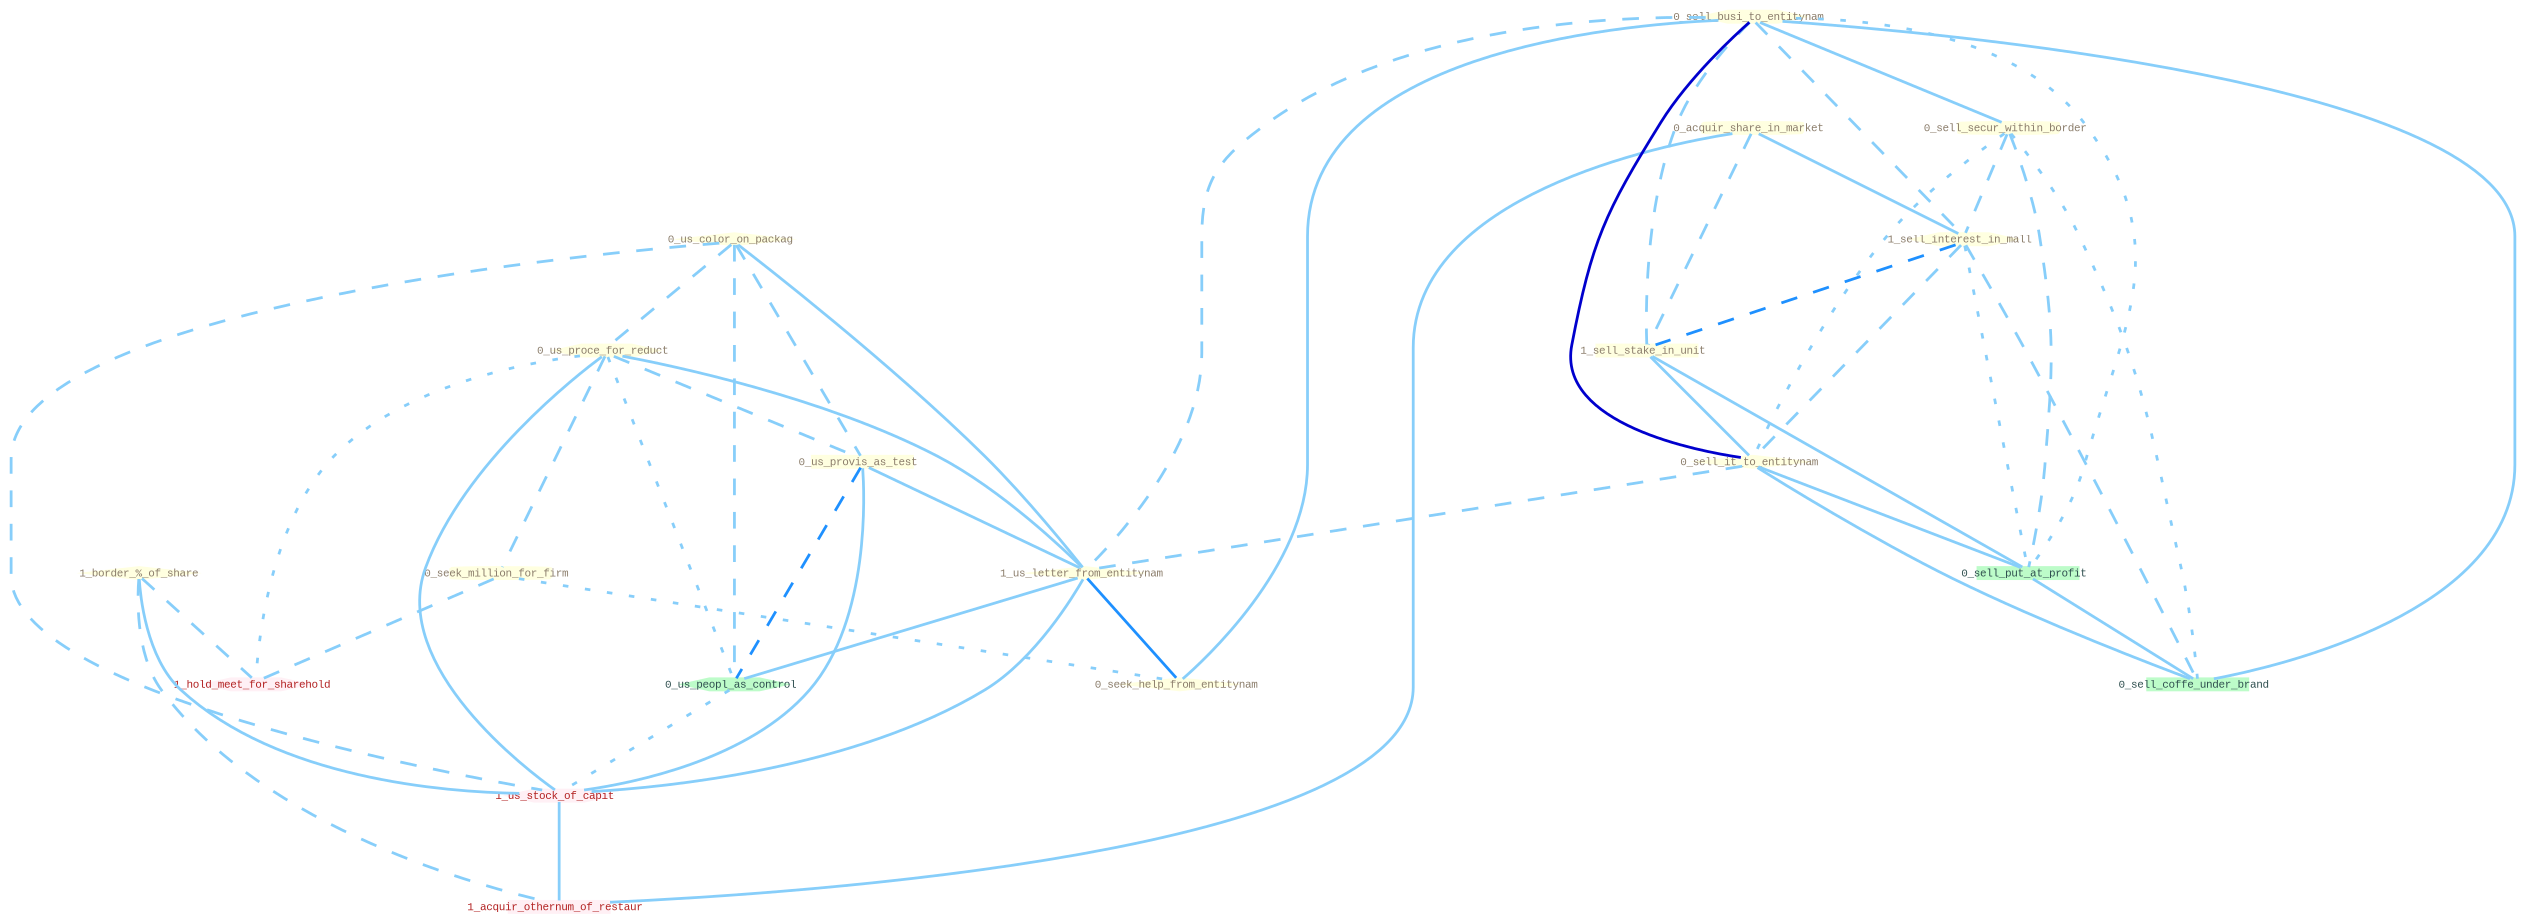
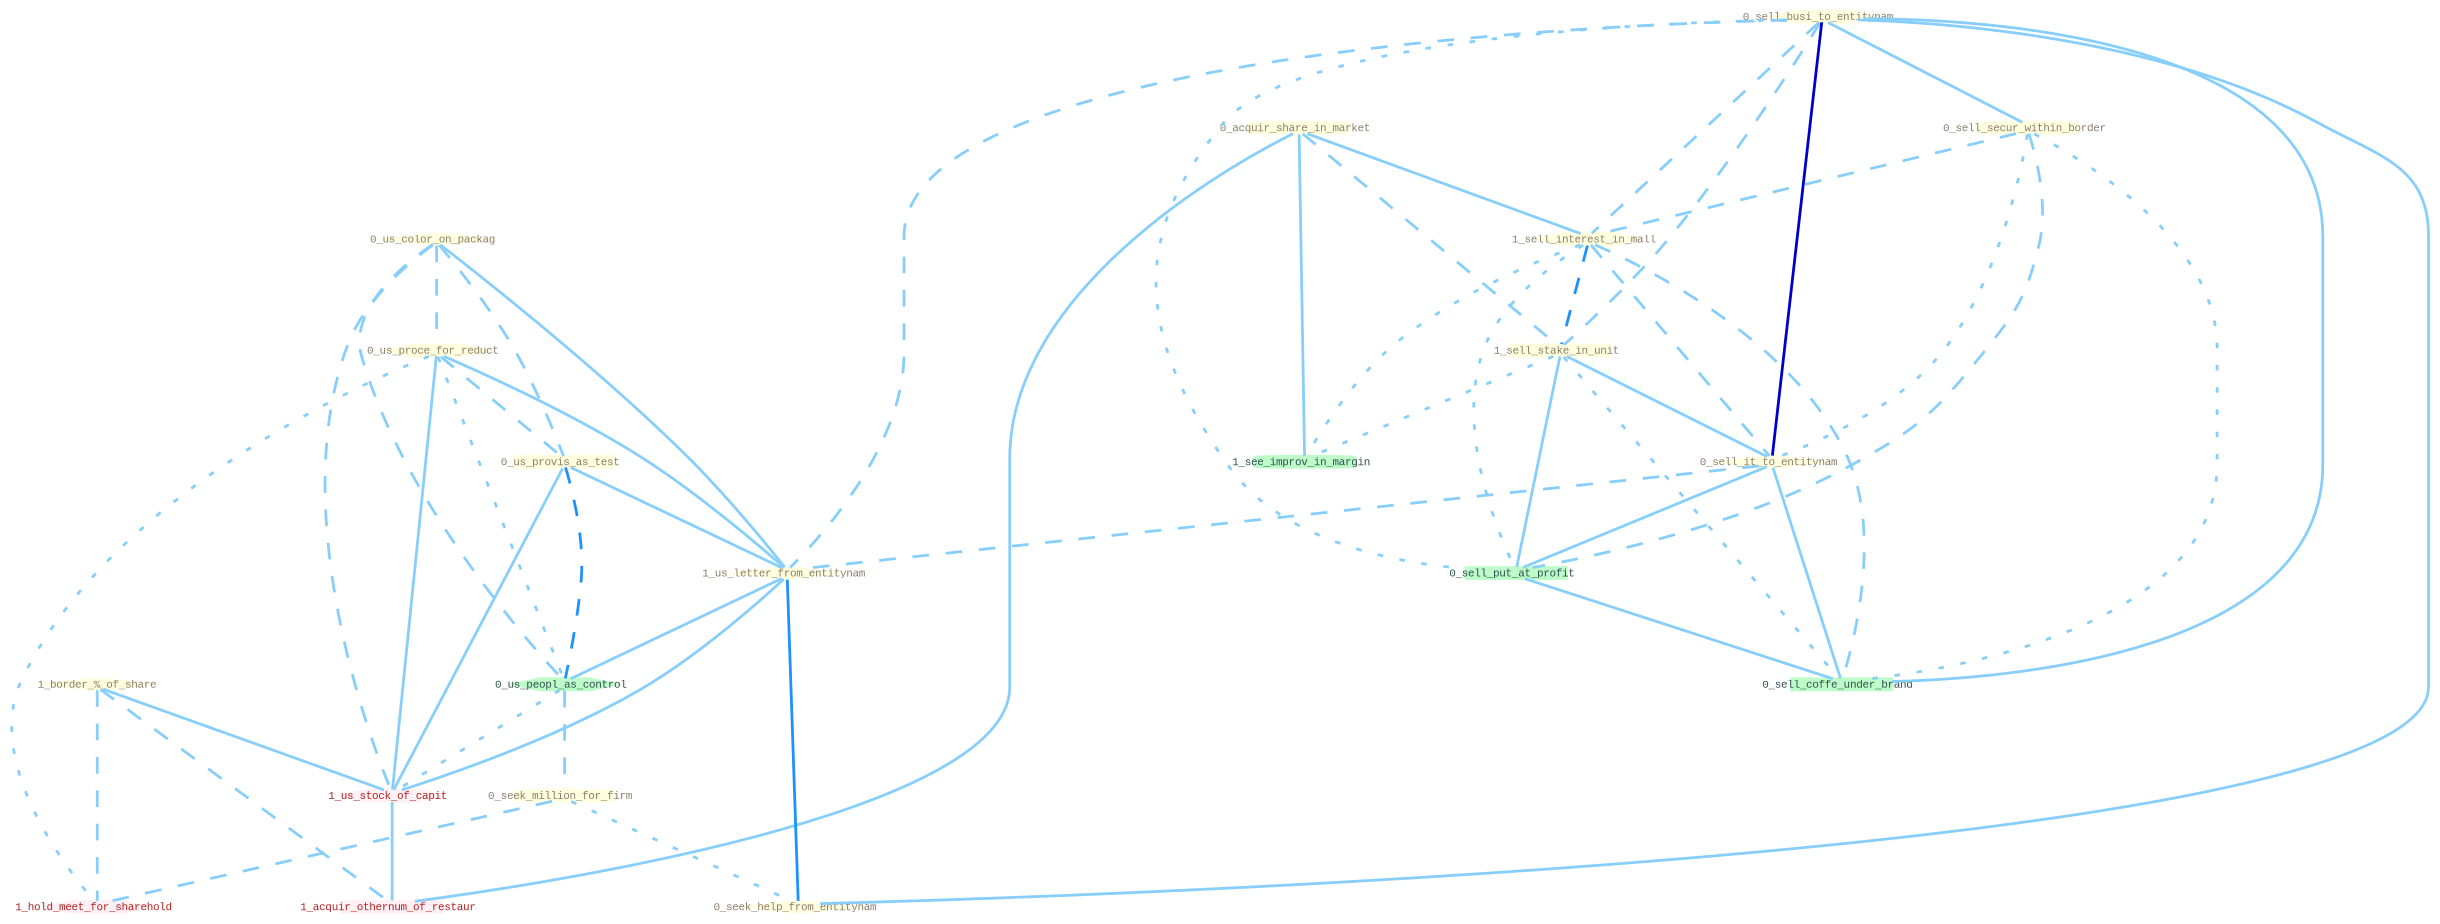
edge "0_us_proce_for_reduct" -- "0_seek_million_for_firm": now "0_us_peopl_as_control" -- "0_seek_million_for_firm"
node "1_see_improv_in_margin": added
edge "1_sell_stake_in_unit" -- "0_sell_coffe_under_brand": added
